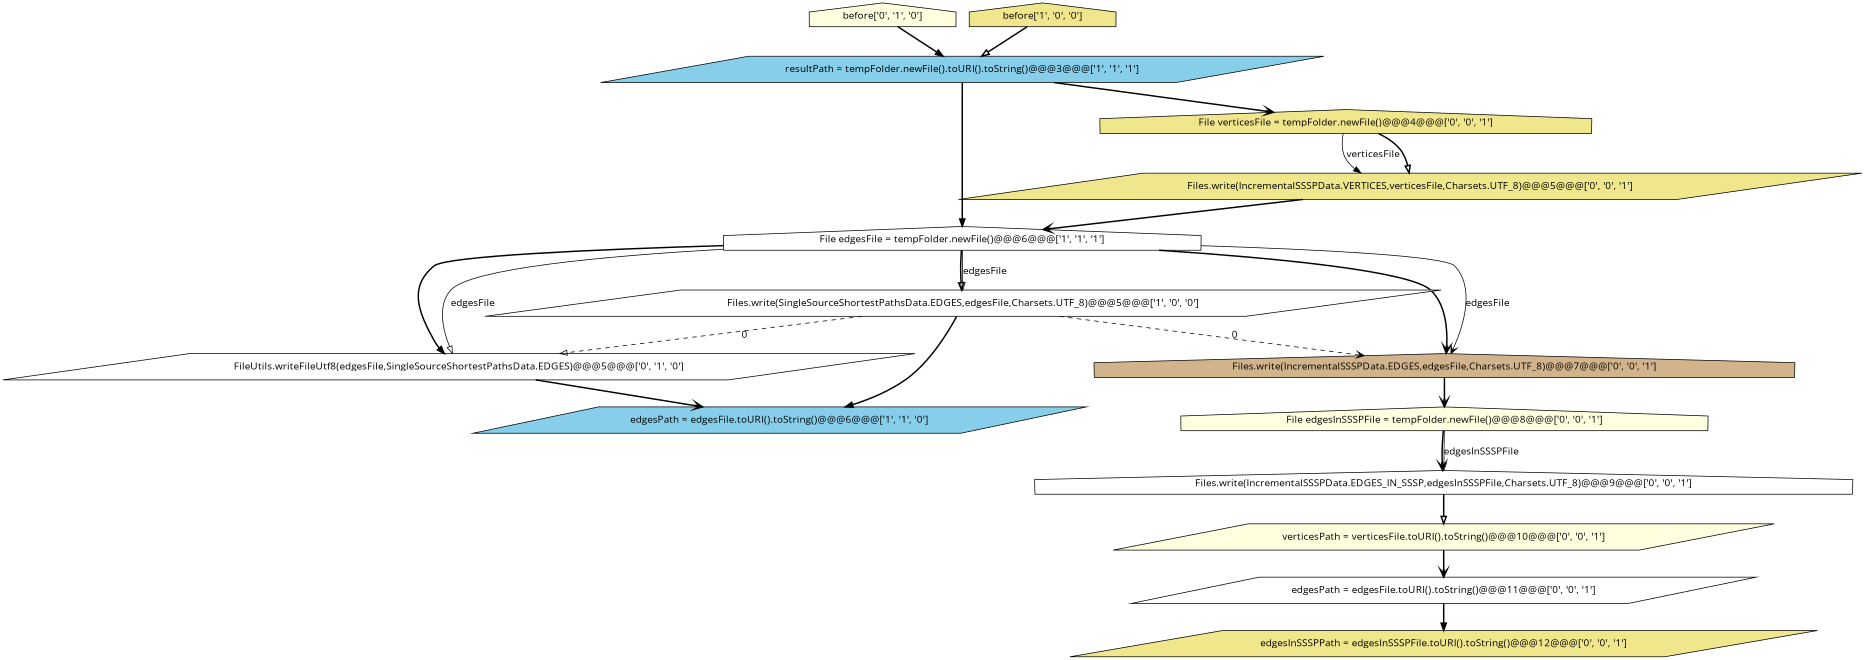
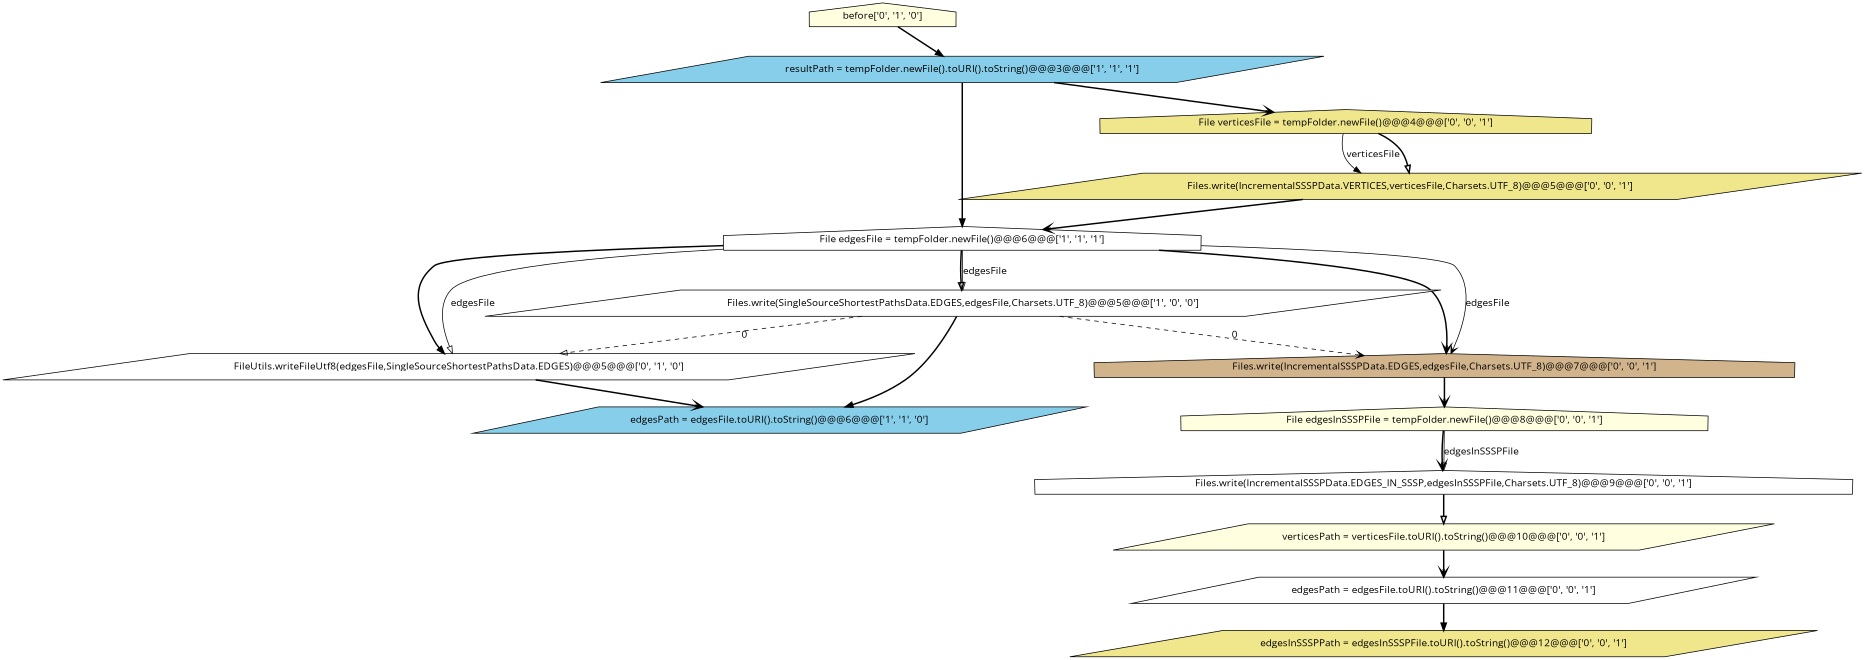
node "before['1', '0', '0']": removed
